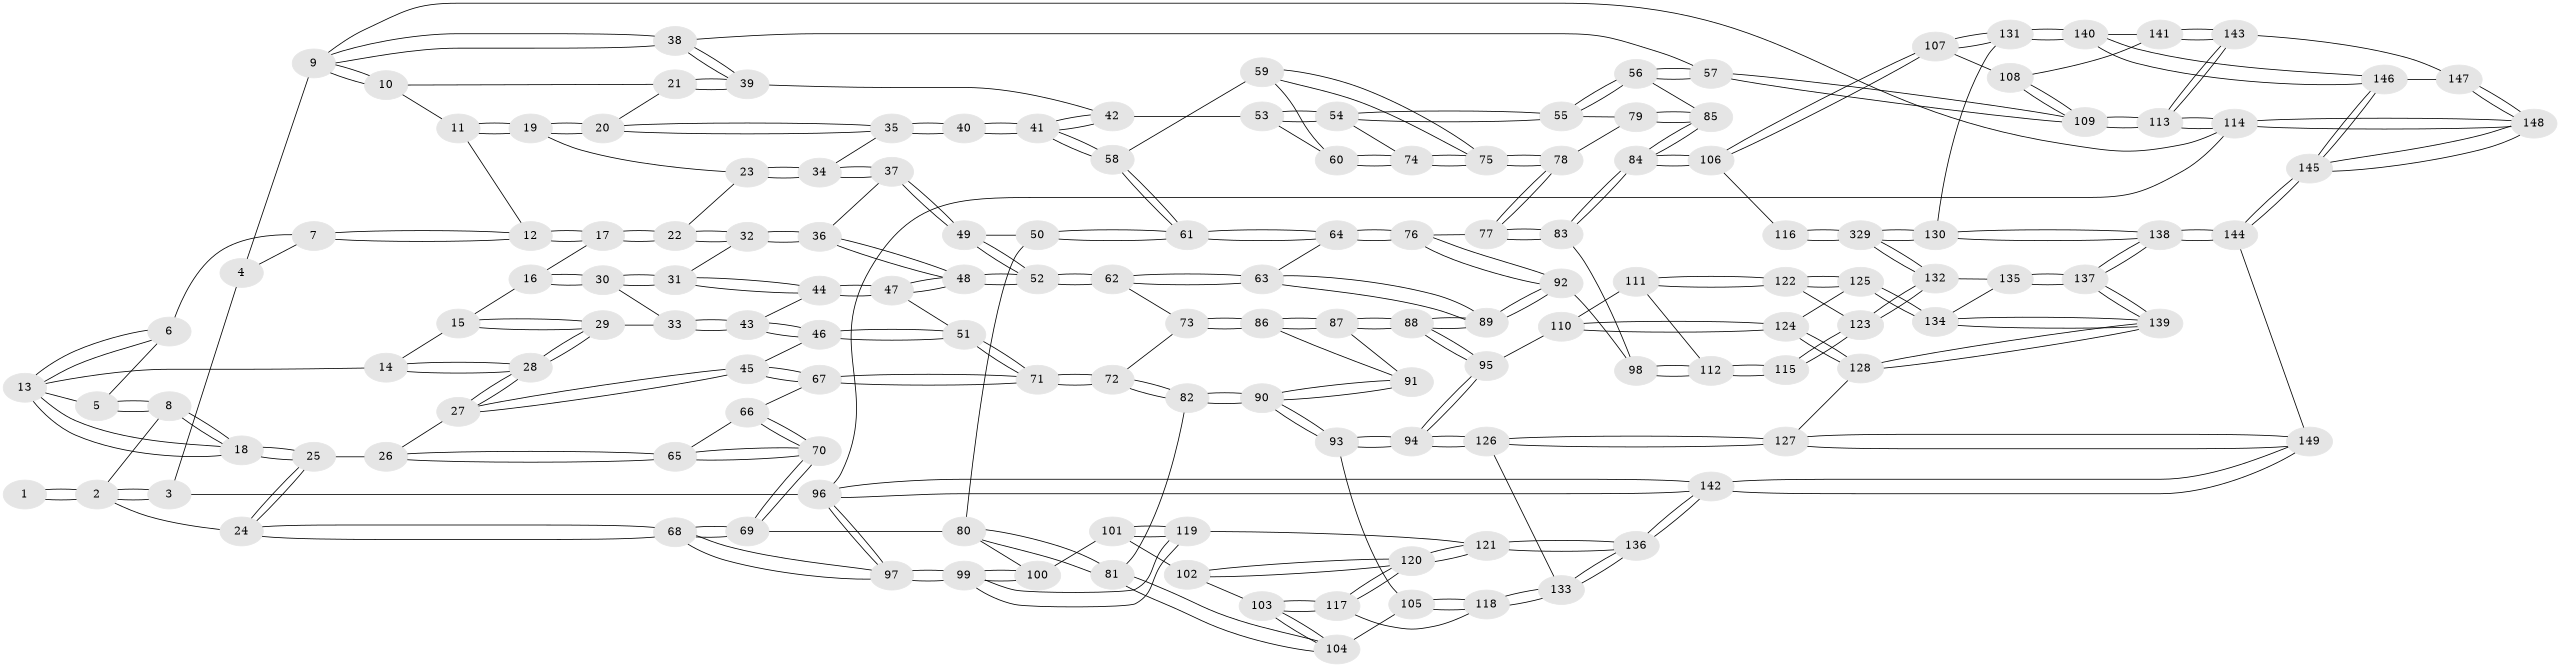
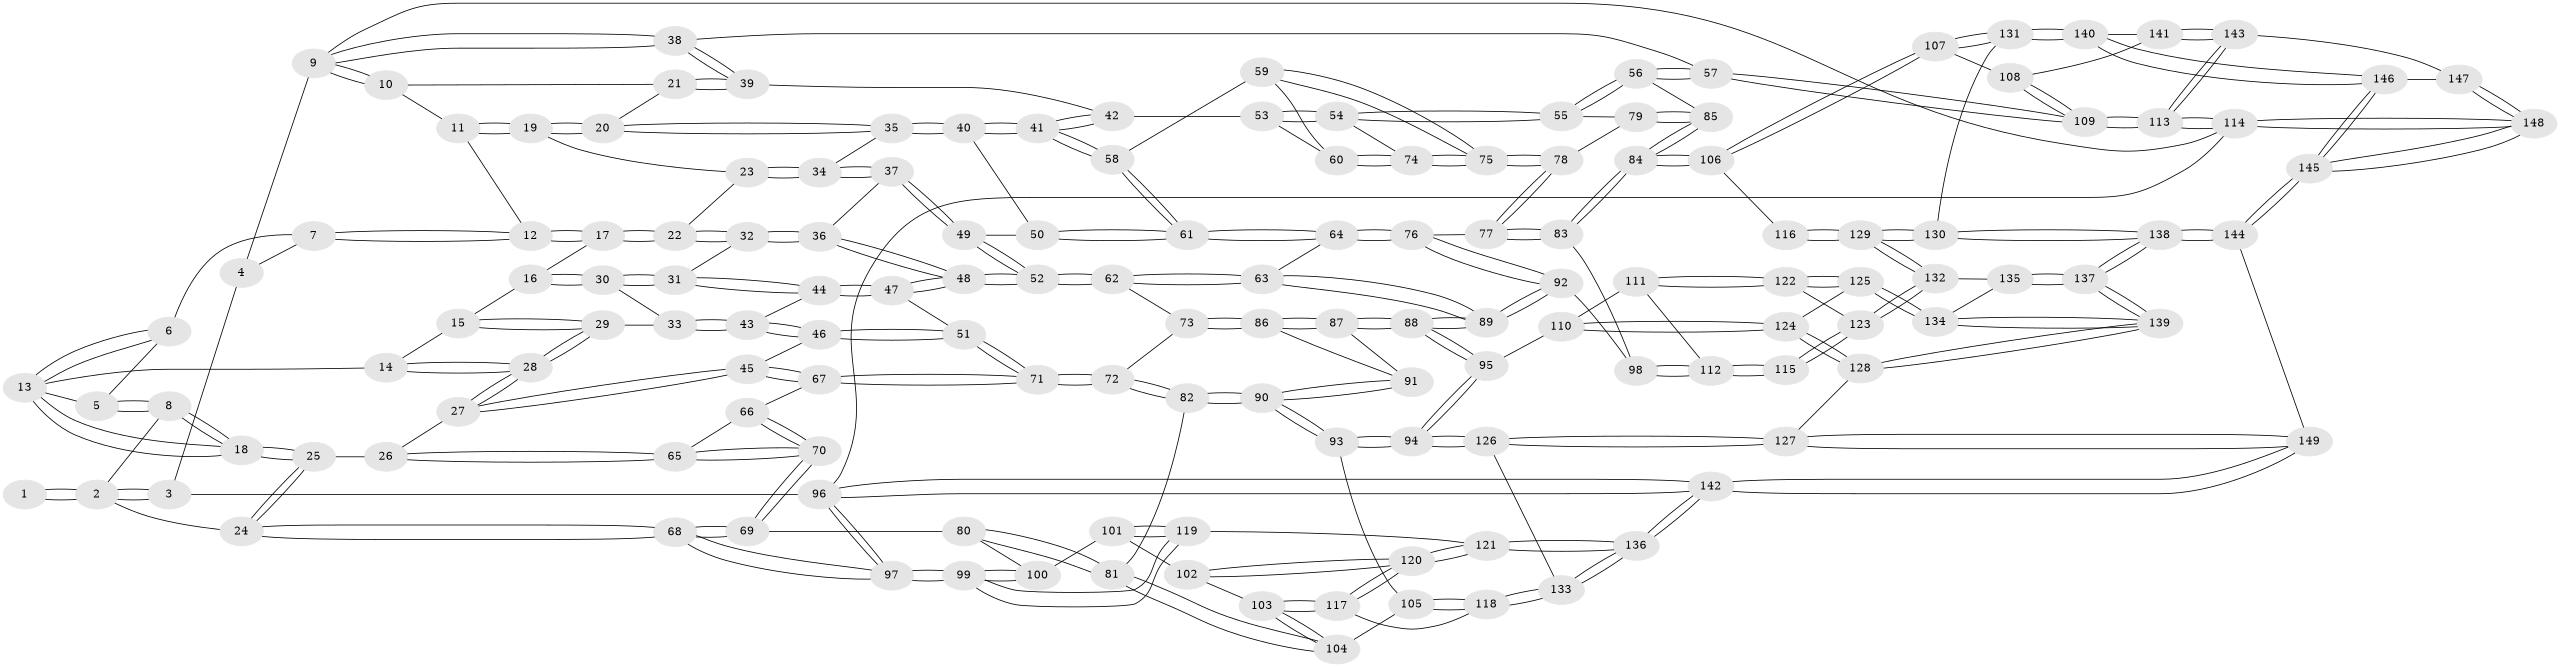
node "329": label "329" -> "129"
edge "50" -- "80": now "50" -- "40"
